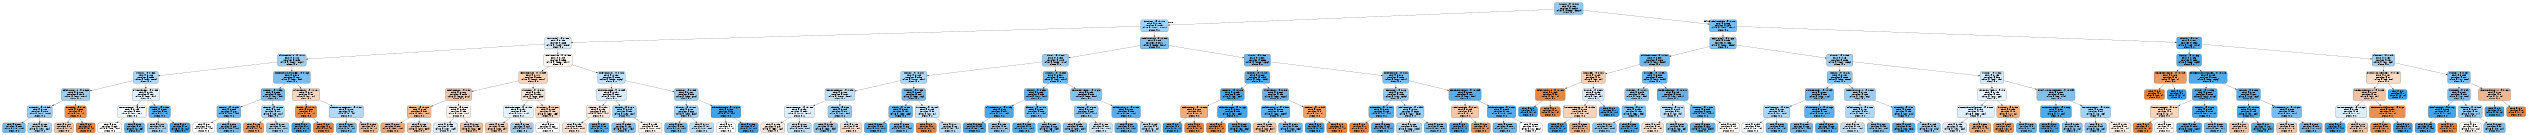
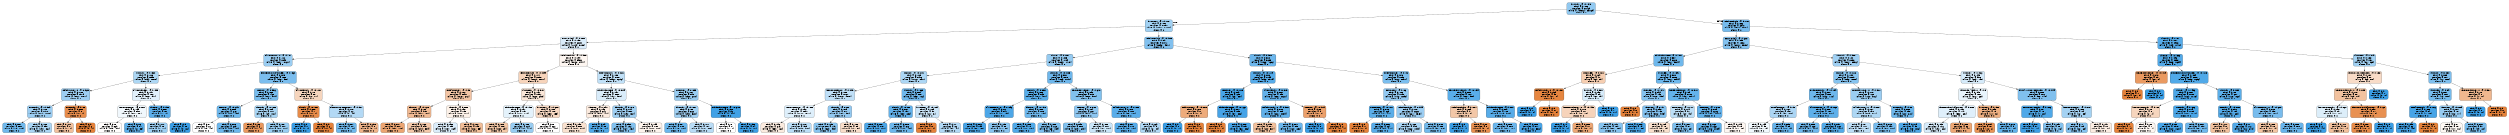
node "gini = 0.0 samples = 5 value = [7, 0] class = 0": added
node "gini = 0.408 samples = 797 value = [360, 900] class = 1": label "gini = 0.408 samples = 797 value = [360, 900] class = 1" -> "gini = 0.408 lymphocytes = 797 value = [360, 900] class = 1"
node "gini = 0.131 samples = 377 value = [42, 556] class = 1": fillcolor #ffffff -> #48a4e7
node "gini = 0.429 samples = 98 value = [48, 106] class = 1": removed
